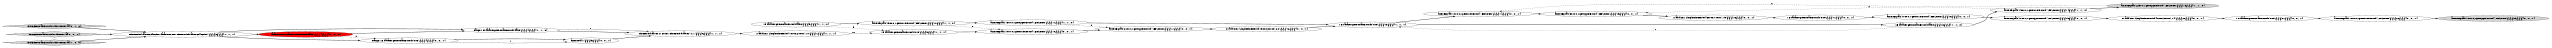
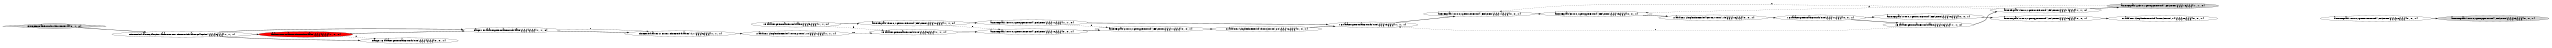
node "r = dataset.getDomainBounds(true)@@@21@@@['0', '0', '1']": removed
edge "r = dataset.getDomainBounds(true)@@@13@@@['1', '1', '1']" -> "r = dataset.getDomainBounds(false)@@@13@@@['1', '1', '0']": now "r = dataset.getDomainBounds(true)@@@17@@@['0', '0', '1']" -> "r = dataset.getDomainBounds(false)@@@13@@@['1', '1', '0']"
node "testGetDomainBoundsWithInterval['0', '0', '1']": removed
node "assertNull(r)@@@5@@@['0', '0', '1']": removed
node "testGetDomainBoundsWithoutInterval['1', '0', '0']": removed
